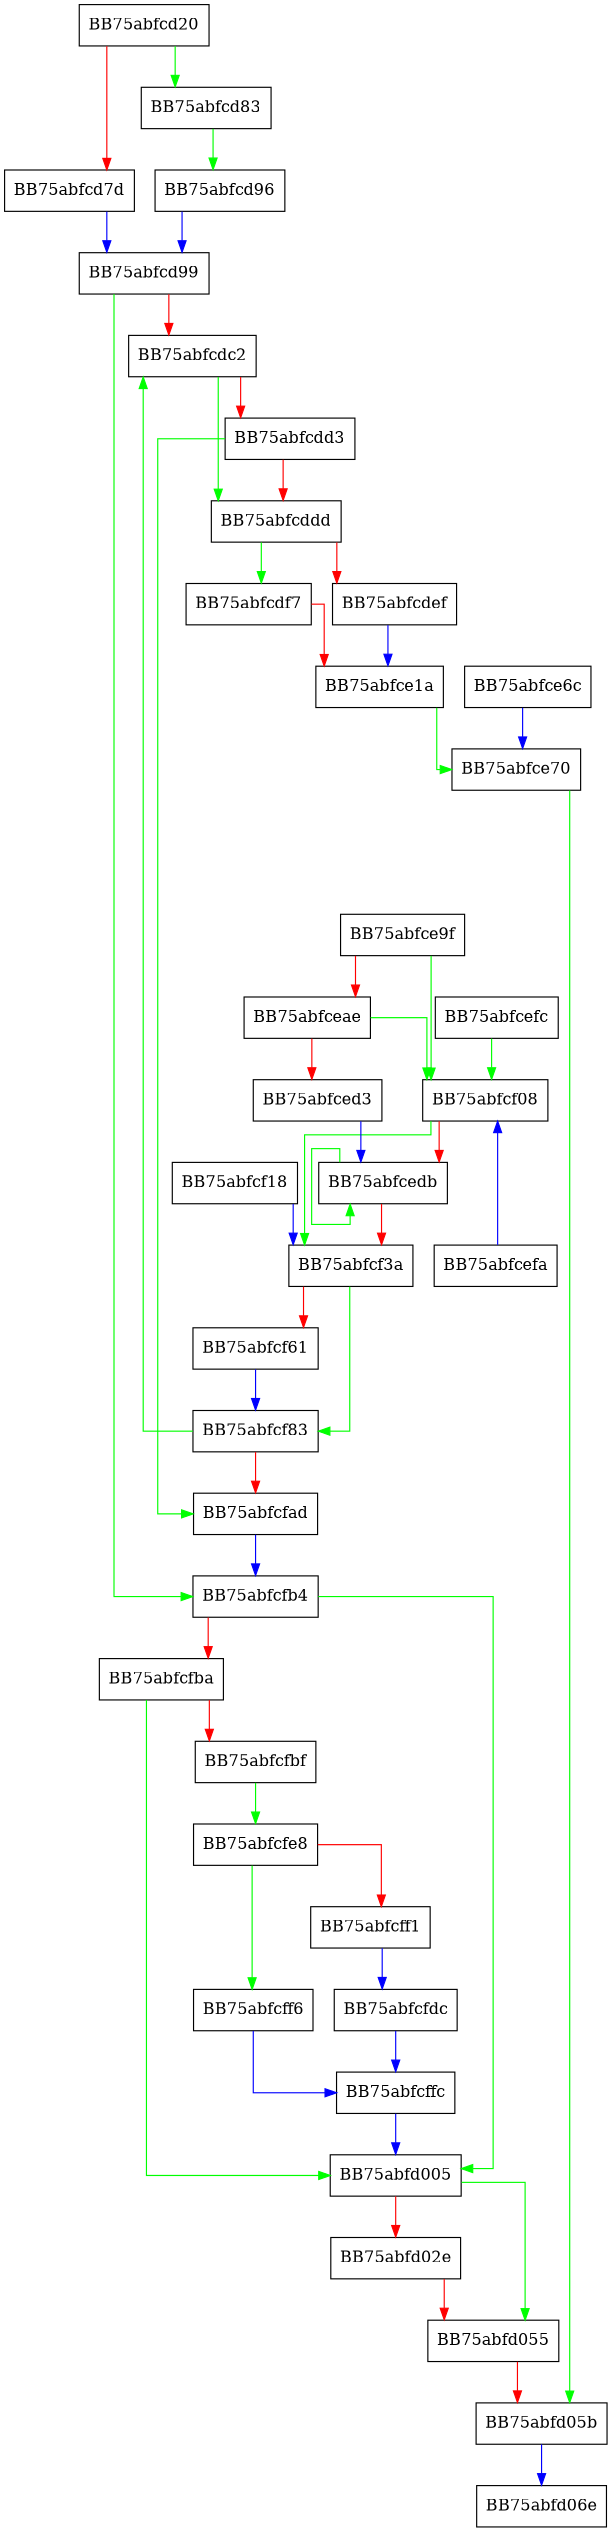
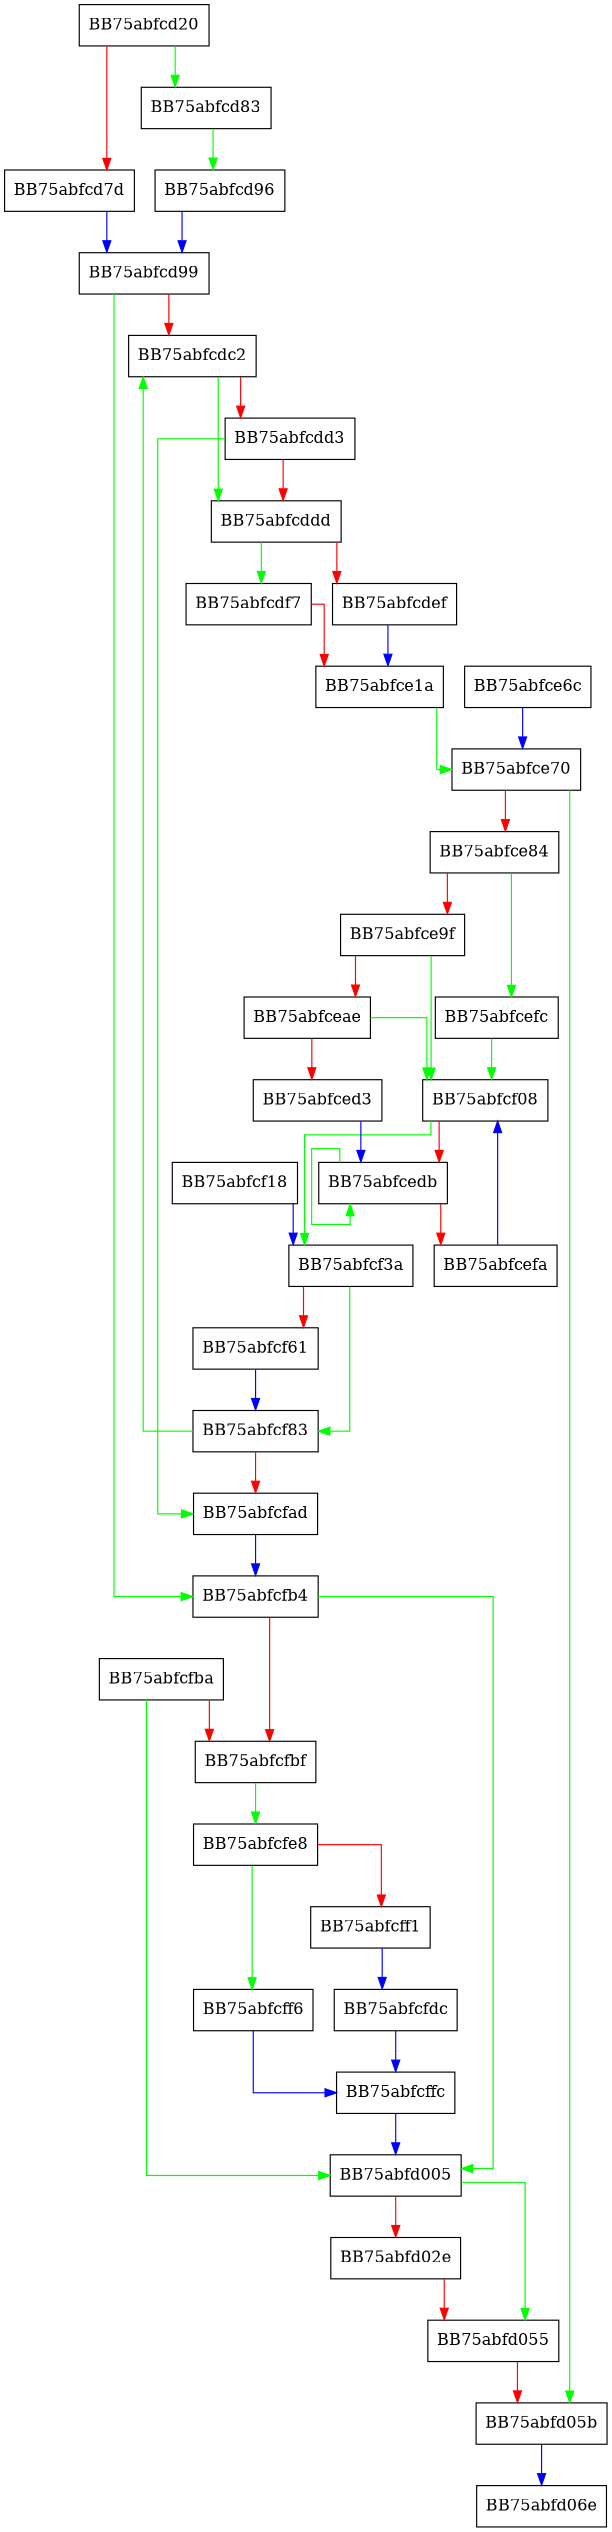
node "BB75abfce84": added
edge "BB75abfcedb" -> "BB75abfcf3a": now "BB75abfcedb" -> "BB75abfcefa"
edge "BB75abfcfb4" -> "BB75abfcfba": now "BB75abfcfb4" -> "BB75abfcfbf"
